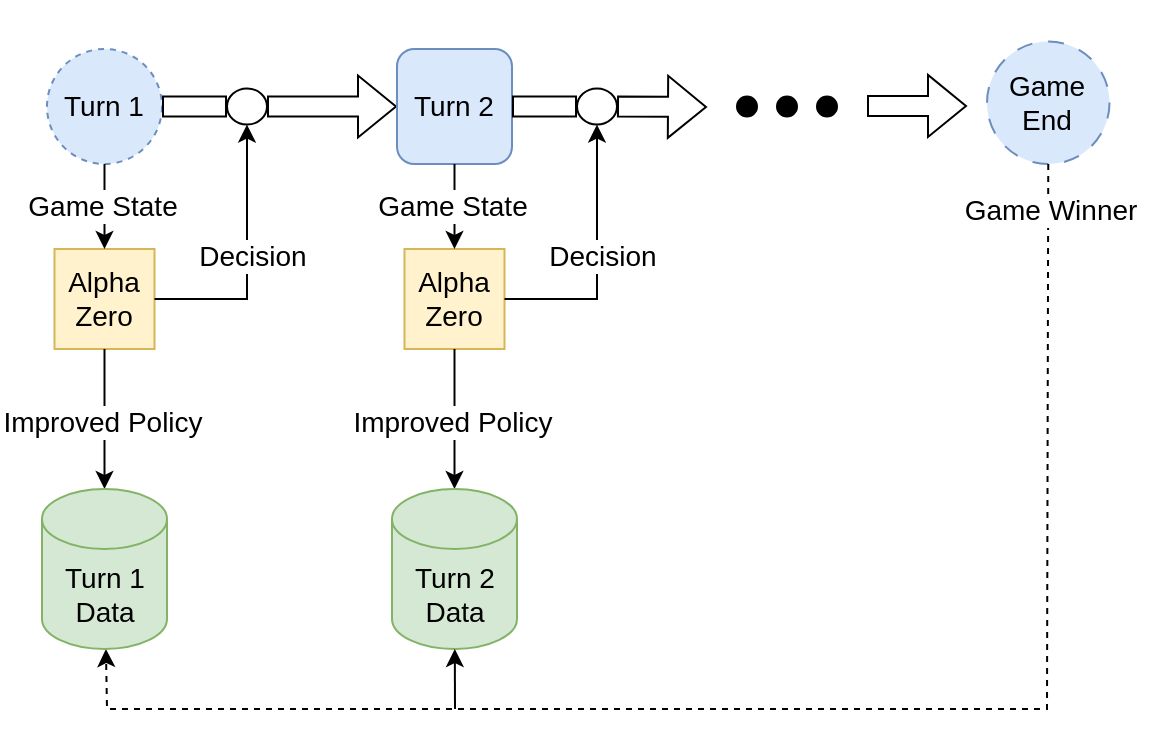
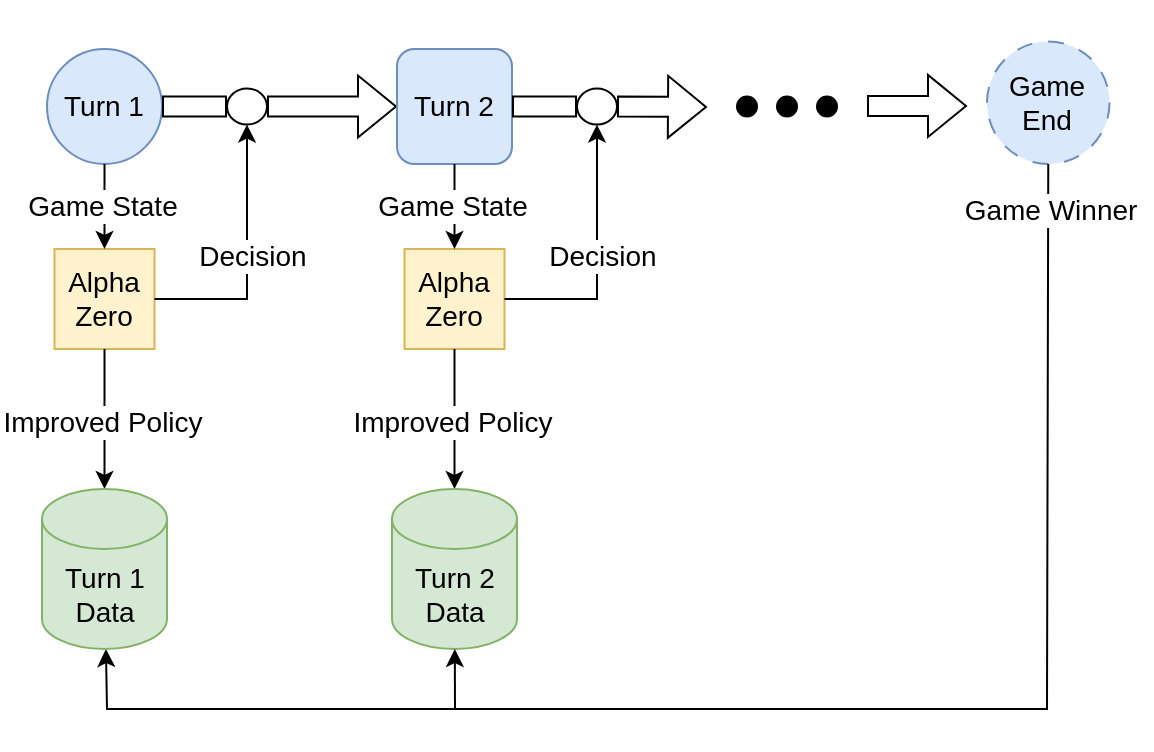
node "Turn 1": style dashed -> solid
edge "Game End" -> "Turn 1 Data": style dashed -> solid
